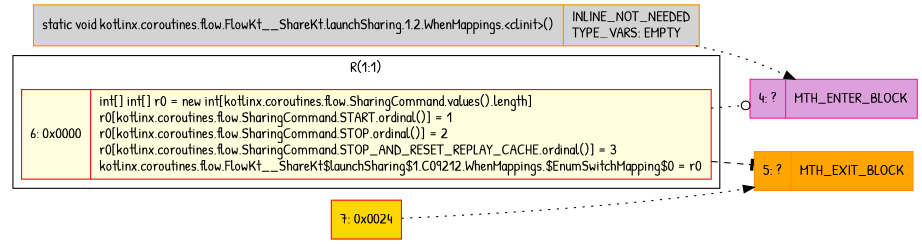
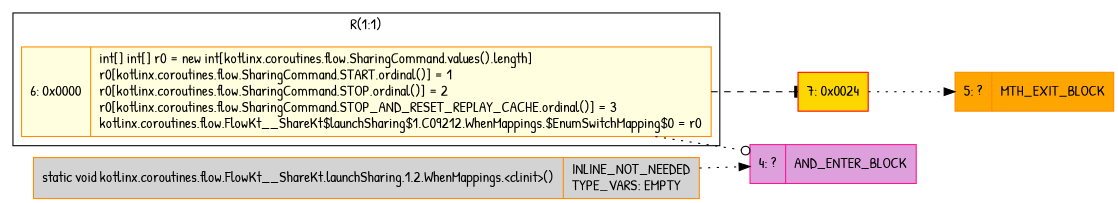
node "4: ?": text "MTH_ENTER_BLOCK" -> "AND_ENTER_BLOCK"
node "6: 0x0000": color red -> darkorange
edge "6: 0x0000" -> "5: ?": now "6: 0x0000" -> "7: 0x0024"
